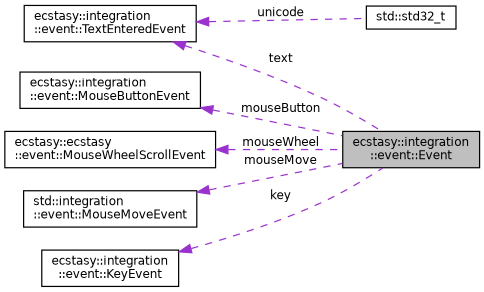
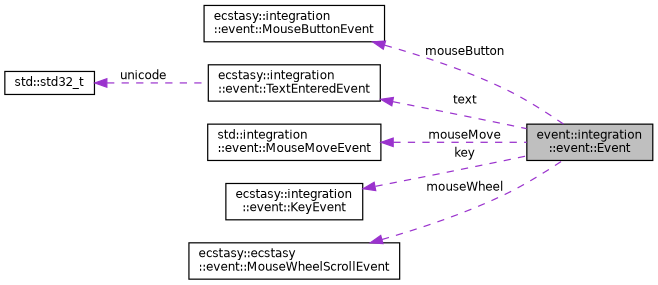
edge "std::std32_t" -> "ecstasy::integration ::event::TextEnteredEvent": reversed
node "ecstasy::integration ::event::Event": label "ecstasy::integration ::event::Event" -> "event::integration ::event::Event"
